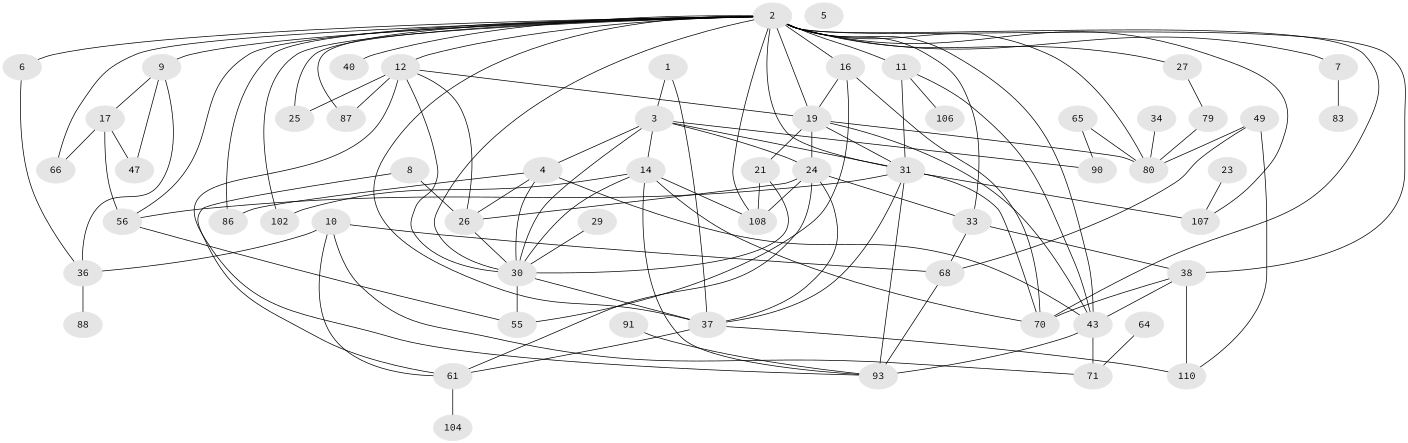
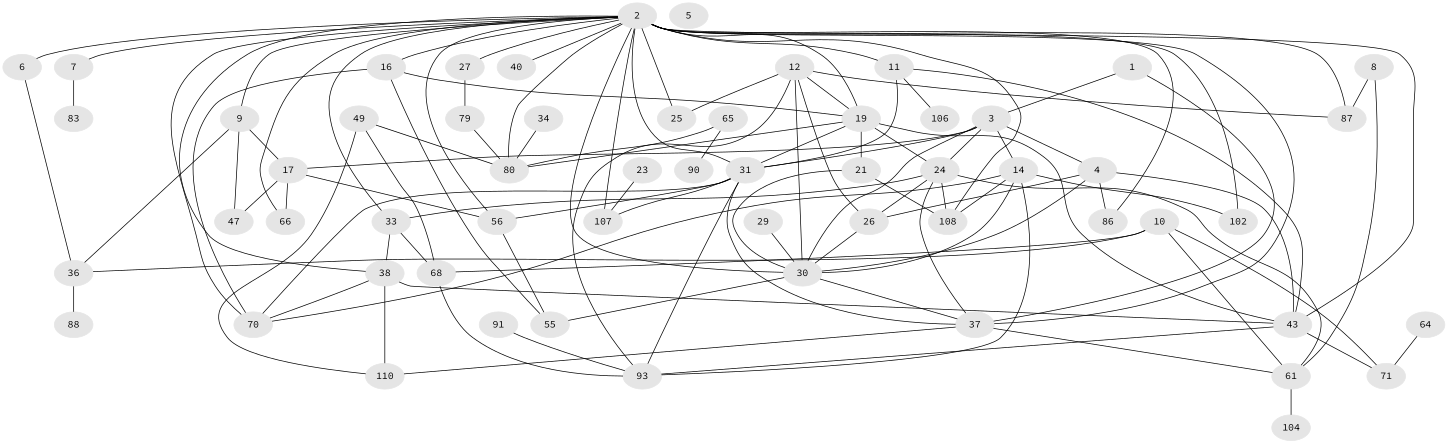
edge "2" -- "12": removed
edge "3" -- "90": now "3" -- "17"
edge "8" -- "26": now "8" -- "87"
